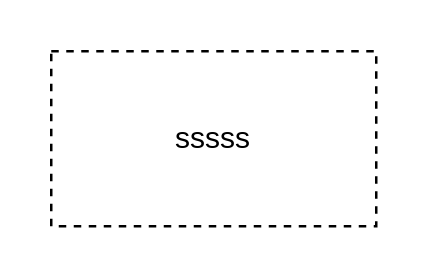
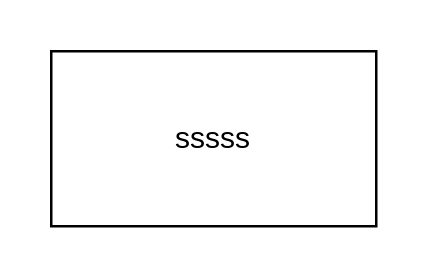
node "sssss": style dashed -> solid
